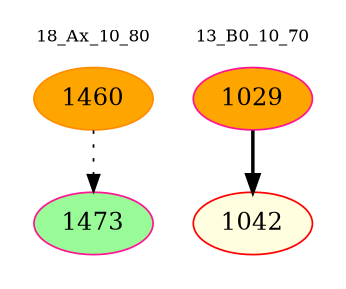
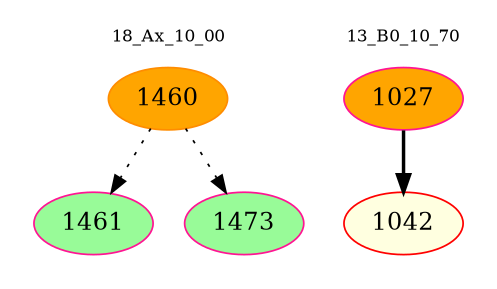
cluster "18_Ax_10_80": label "18_Ax_10_80" -> "18_Ax_10_00"
node "1029": label "1029" -> "1027"
node "1461": added
